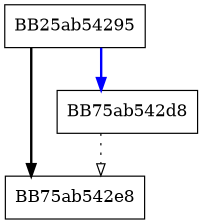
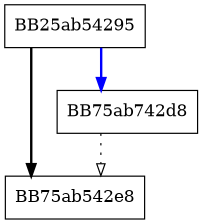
node "BB75ab542d8": label "BB75ab542d8" -> "BB75ab742d8"
